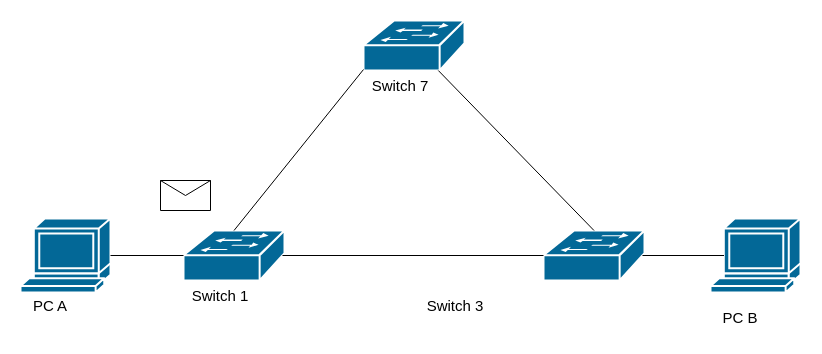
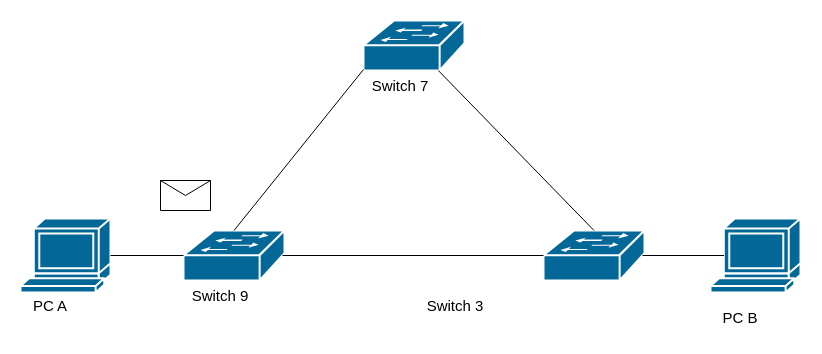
node "Switch 1": label "Switch 1" -> "Switch 9"
